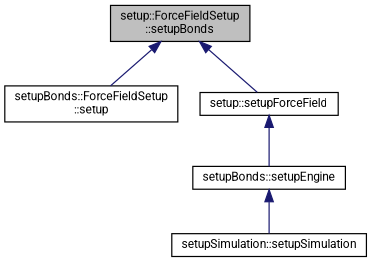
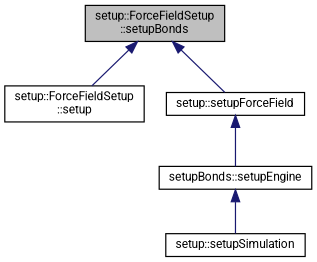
node "setupBonds::ForceFieldSetup ::setup": label "setupBonds::ForceFieldSetup ::setup" -> "setup::ForceFieldSetup ::setup"
node "setupSimulation::setupSimulation": label "setupSimulation::setupSimulation" -> "setup::setupSimulation"
